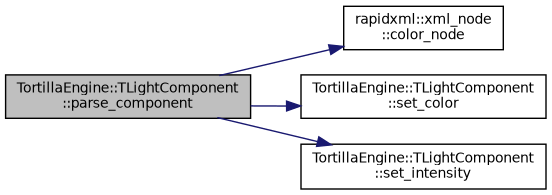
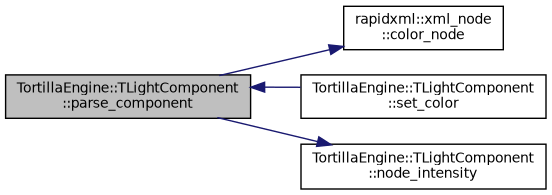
edge "TortillaEngine::TLightComponent ::parse_component" -> "TortillaEngine::TLightComponent ::set_color": reversed
node "TortillaEngine::TLightComponent ::set_intensity": label "TortillaEngine::TLightComponent ::set_intensity" -> "TortillaEngine::TLightComponent ::node_intensity"
